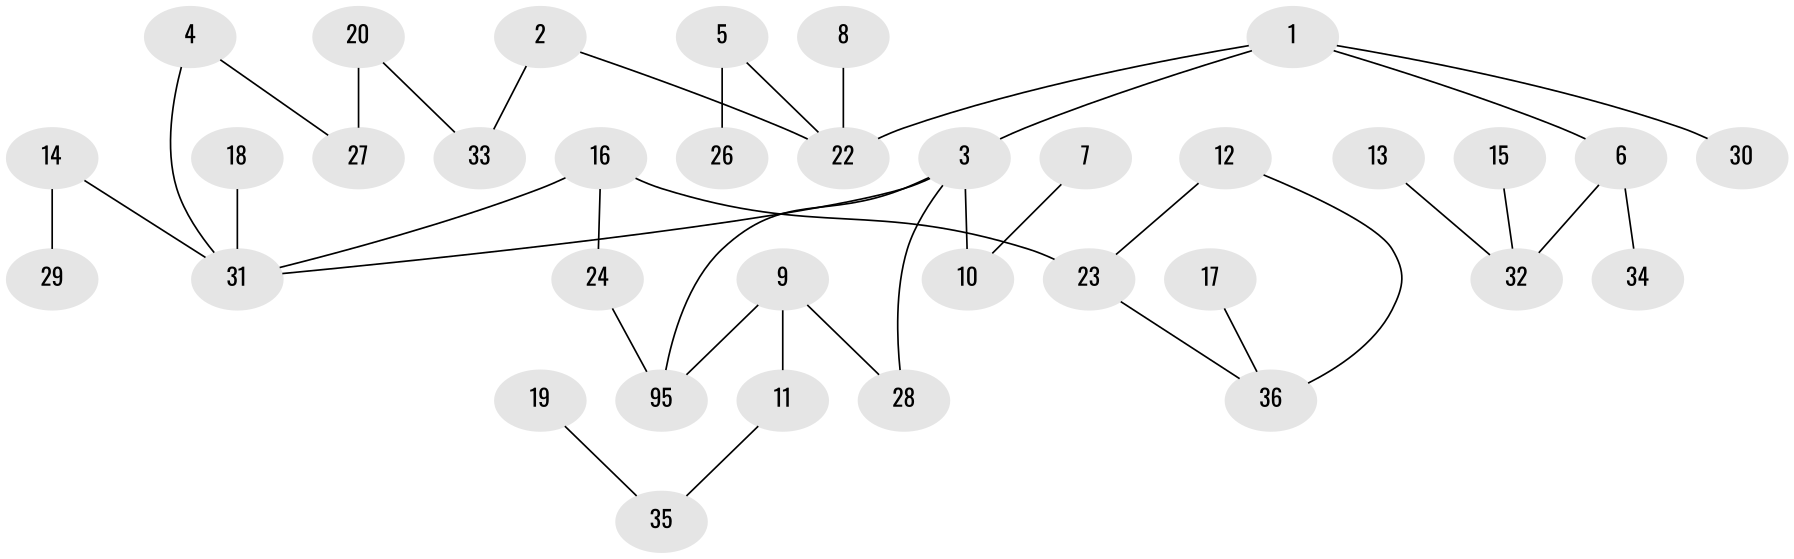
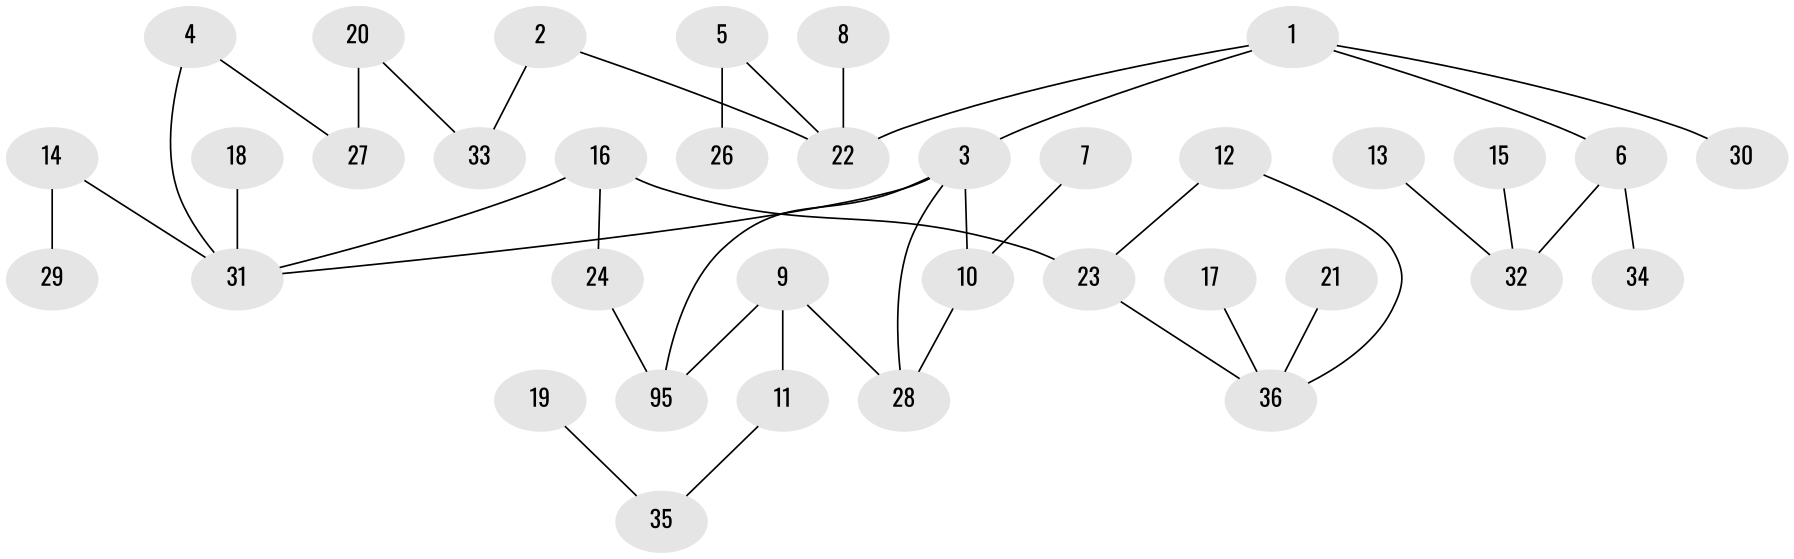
node "21": added
edge "10" -- "28": added
